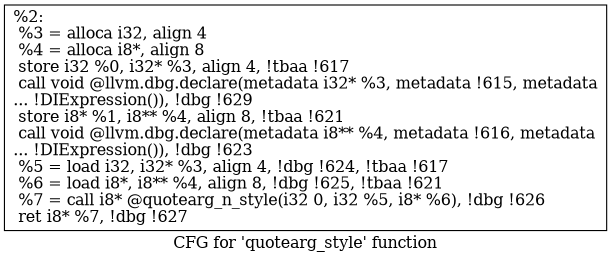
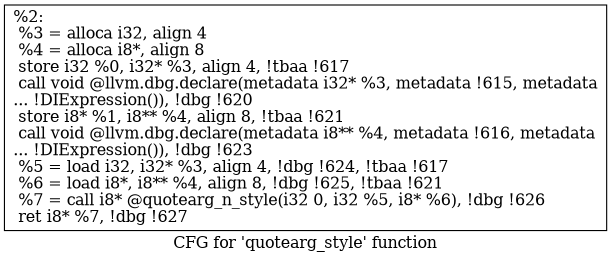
node "%2:": text "... !DIExpression()), !dbg !629" -> "... !DIExpression()), !dbg !620"
